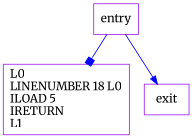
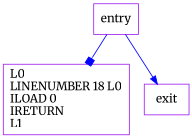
node "L0 LINENUMBER 18 L0 ILOAD 5 IRETURN L1": label "L0 LINENUMBER 18 L0 ILOAD 5 IRETURN L1" -> "L0 LINENUMBER 18 L0 ILOAD 0 IRETURN L1"
